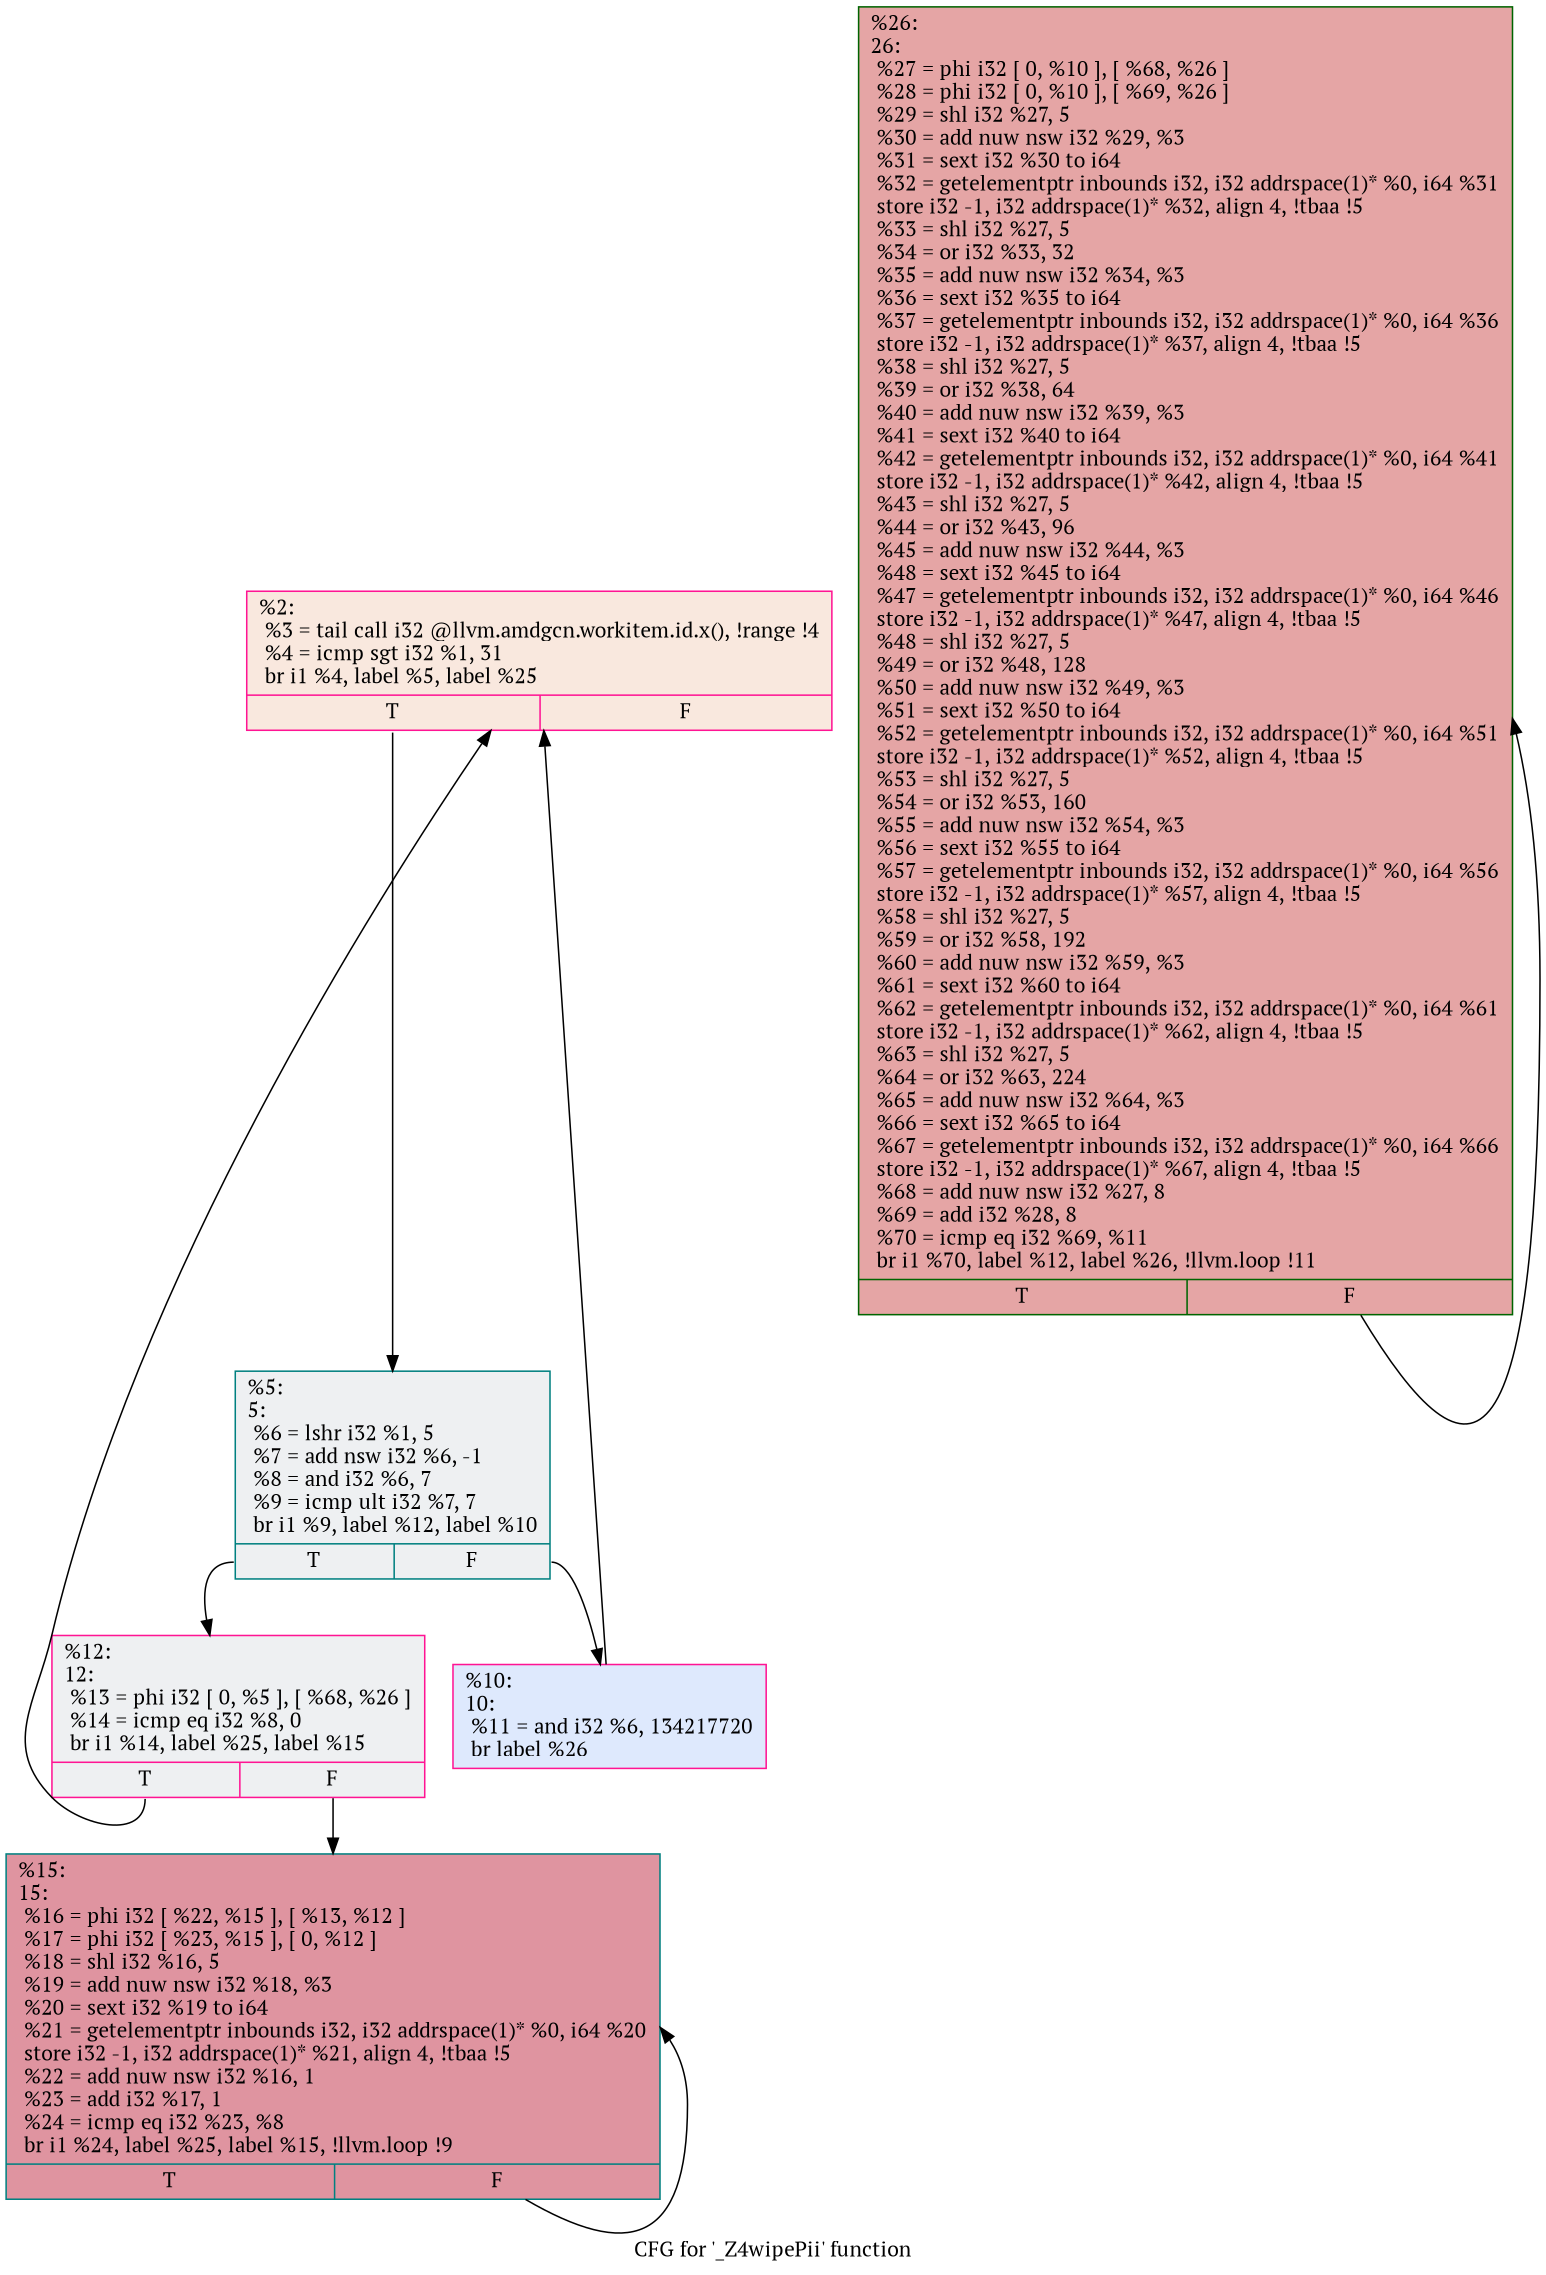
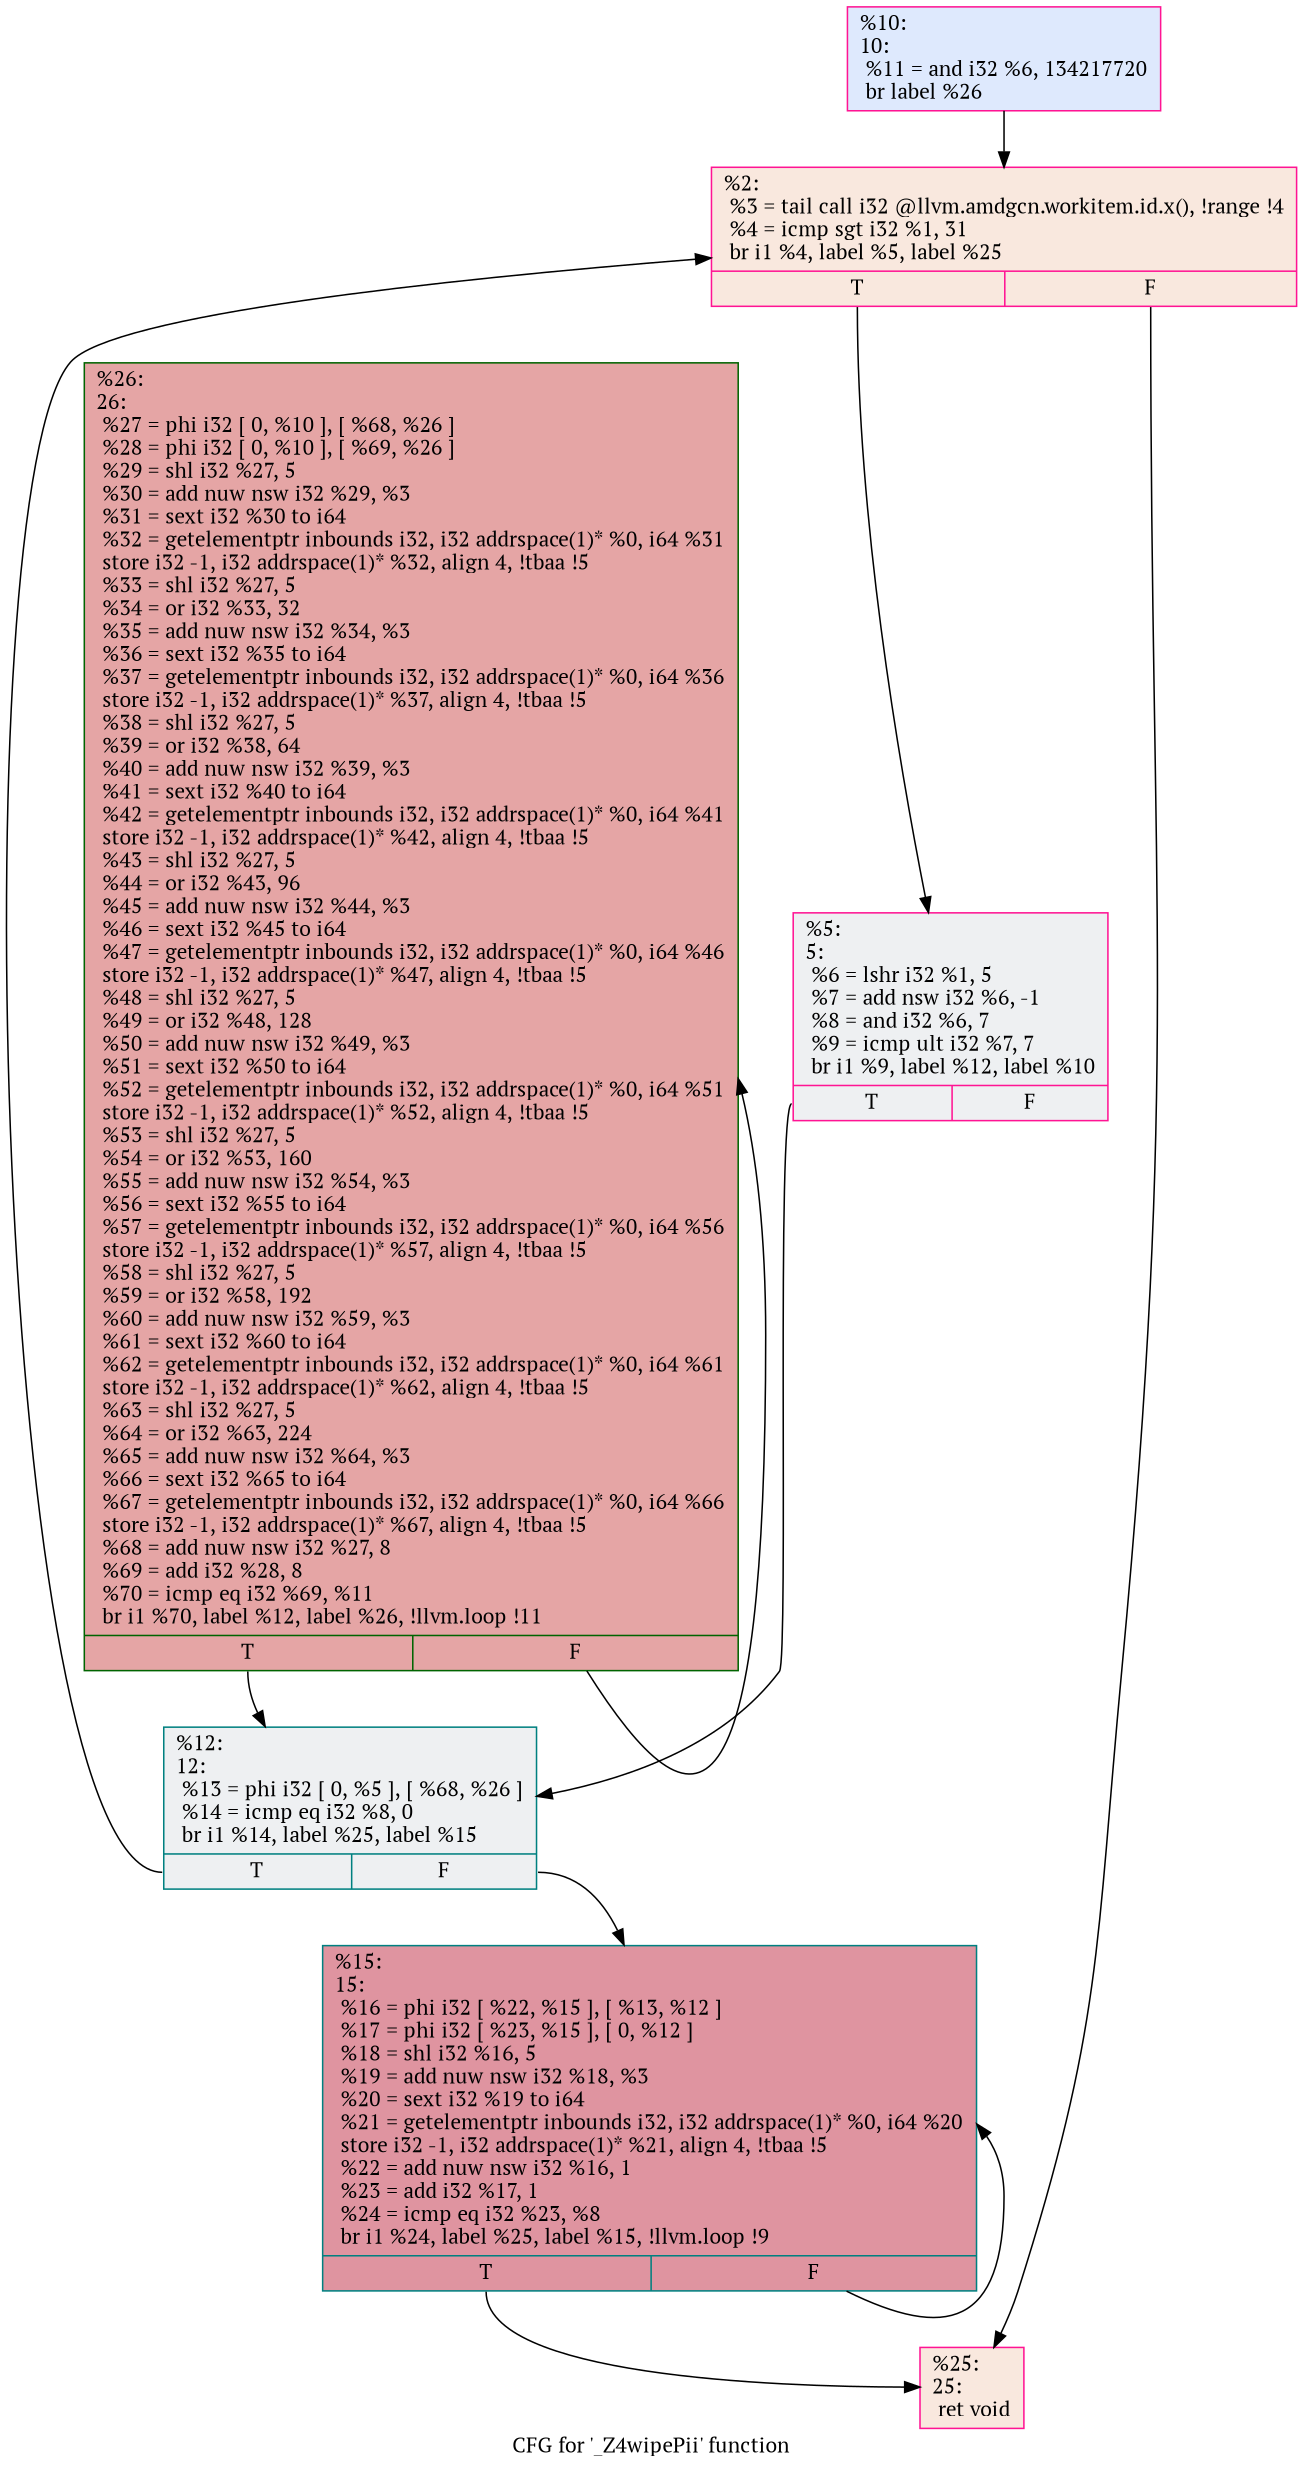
node "%26:": text "%48 = sext i32 %45 to i64" -> "%46 = sext i32 %45 to i64"
node "%5:": color teal -> deeppink
edge "%5:" -> "%10:": removed
edge "%26:" -> "%12:": added
node "%12:": color deeppink -> teal
node "%25:": added
